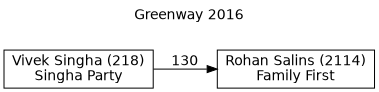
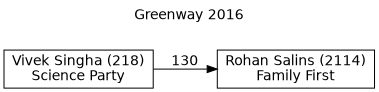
node "Vivek Singha (218) Singha Party": label "Vivek Singha (218) Singha Party" -> "Vivek Singha (218) Science Party"
